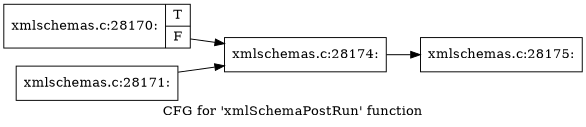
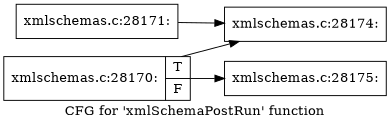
edge "xmlschemas.c:28174:" -> "xmlschemas.c:28175:": now "xmlschemas.c:28170:" -> "xmlschemas.c:28175:"
